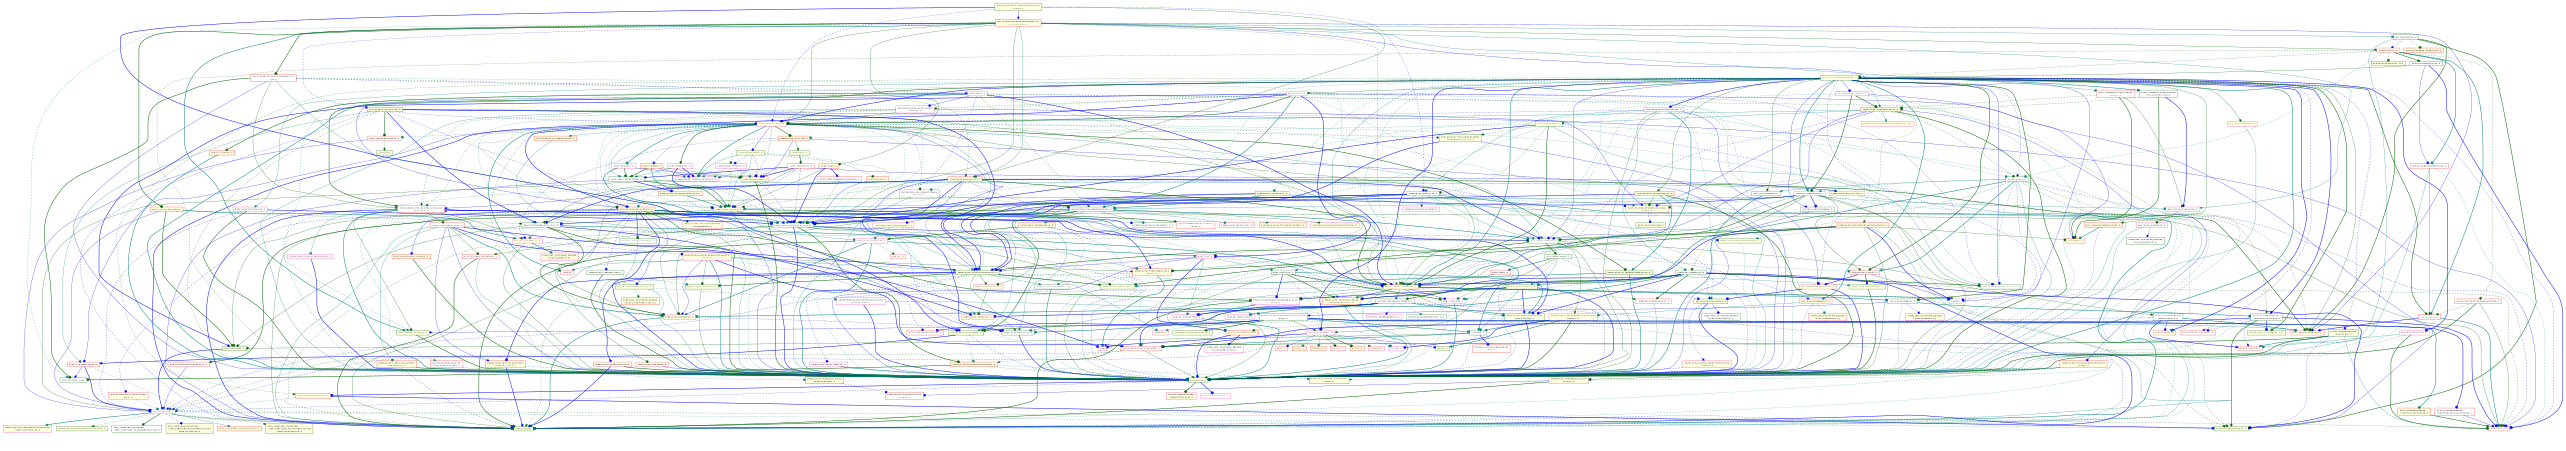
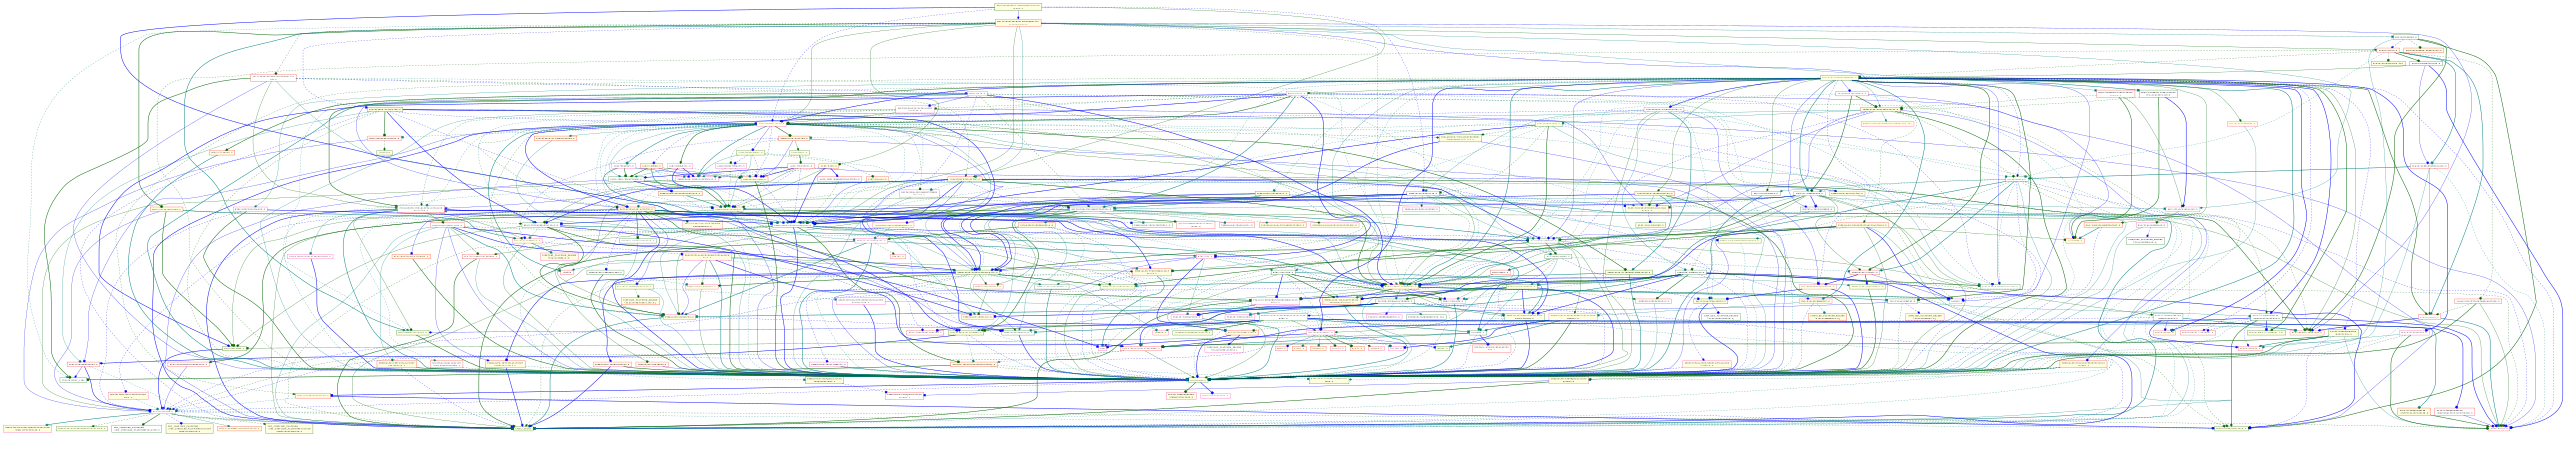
edge "EntitySystem/MovieSceneEntity SystemTypes.h" -> "EntitySystem/MovieSceneEntity IDs.h": style bold -> dashed
edge "Containers/Array.h" -> "HAL/UnrealMemory.h": now "Containers/Array.h" -> "HAL/MemoryBase.h"
edge "Stats/LightweightStats.h" -> "CoreGlobals.h": added
node "Templates/AndOrNot.h": color darkgreen -> deeppink
edge "HAL/PlatformMisc.h" -> "ProfilingDebugging /CpuProfilerTrace.h": style bold -> solid
node "COMPILED_PLATFORM_HEADER (PlatformMemory.h)": color deeppink -> red
